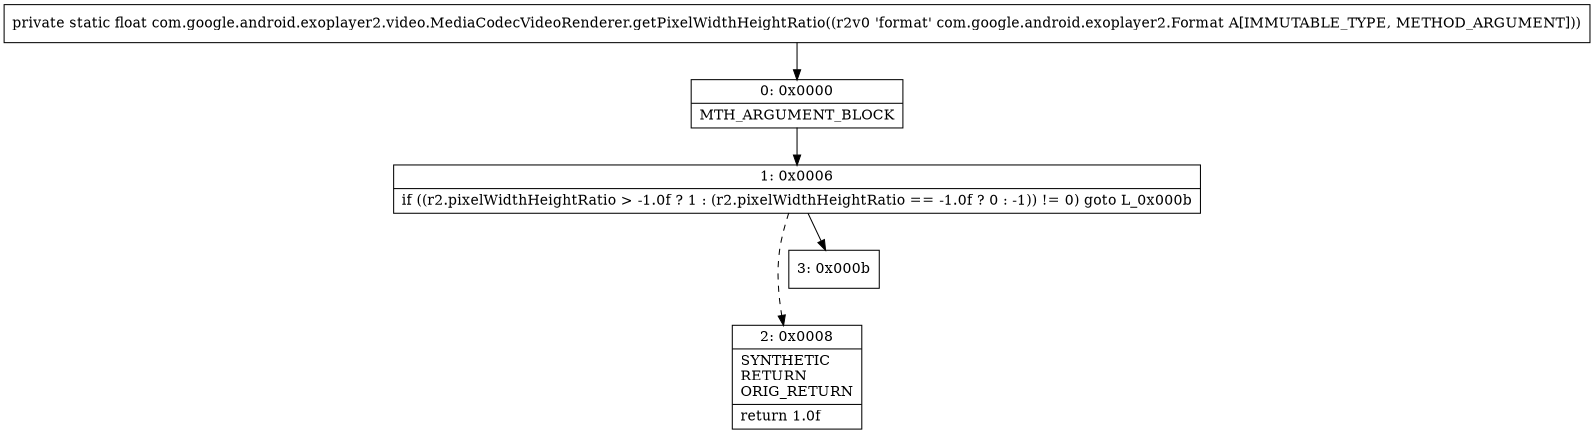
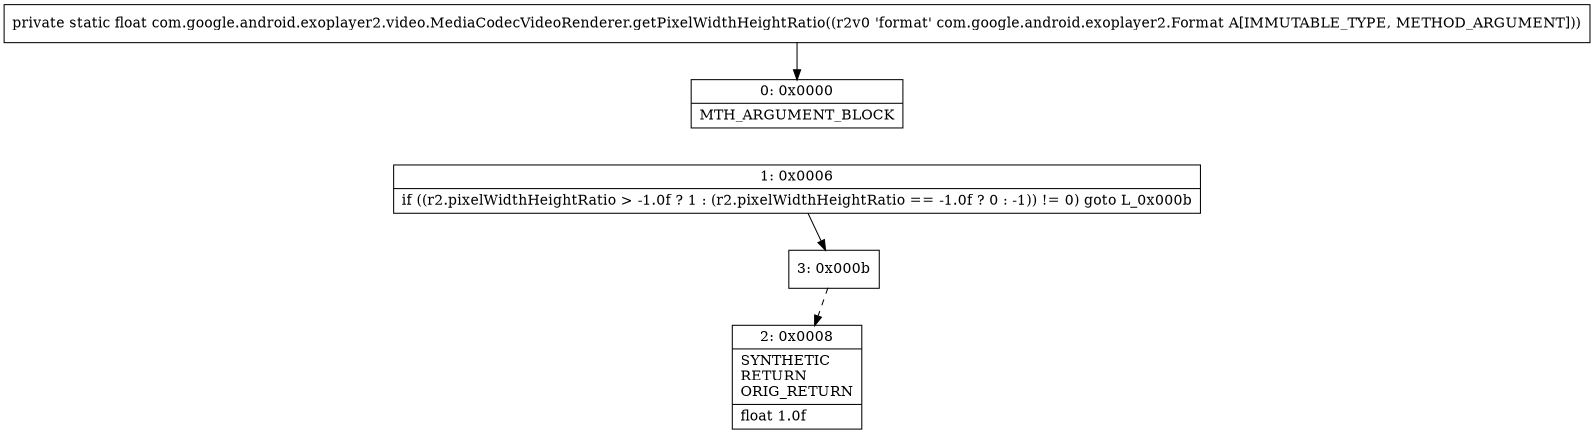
edge "0: 0x0000" -> "1: 0x0006": removed
edge "1: 0x0006" -> "2: 0x0008": now "3: 0x000b" -> "2: 0x0008"
node "2: 0x0008": text "return 1.0f" -> "float 1.0f"
